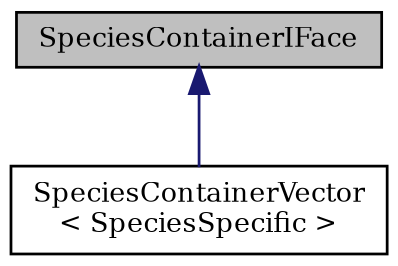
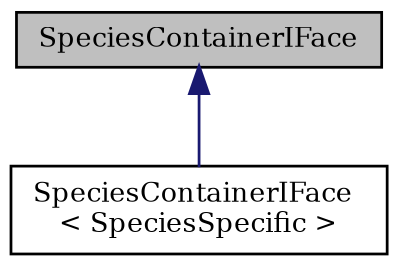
node "SpeciesContainerVector < SpeciesSpecific >": label "SpeciesContainerVector < SpeciesSpecific >" -> "SpeciesContainerIFace < SpeciesSpecific >"
